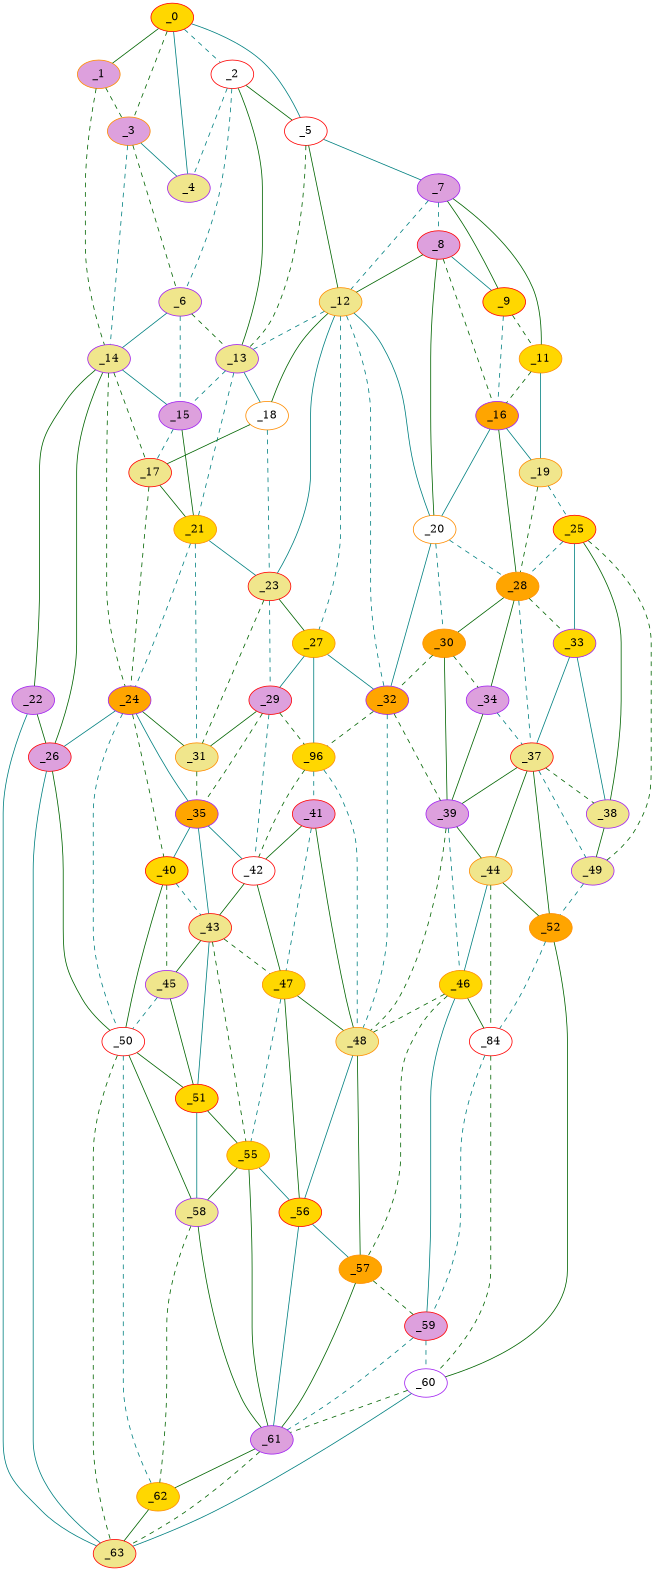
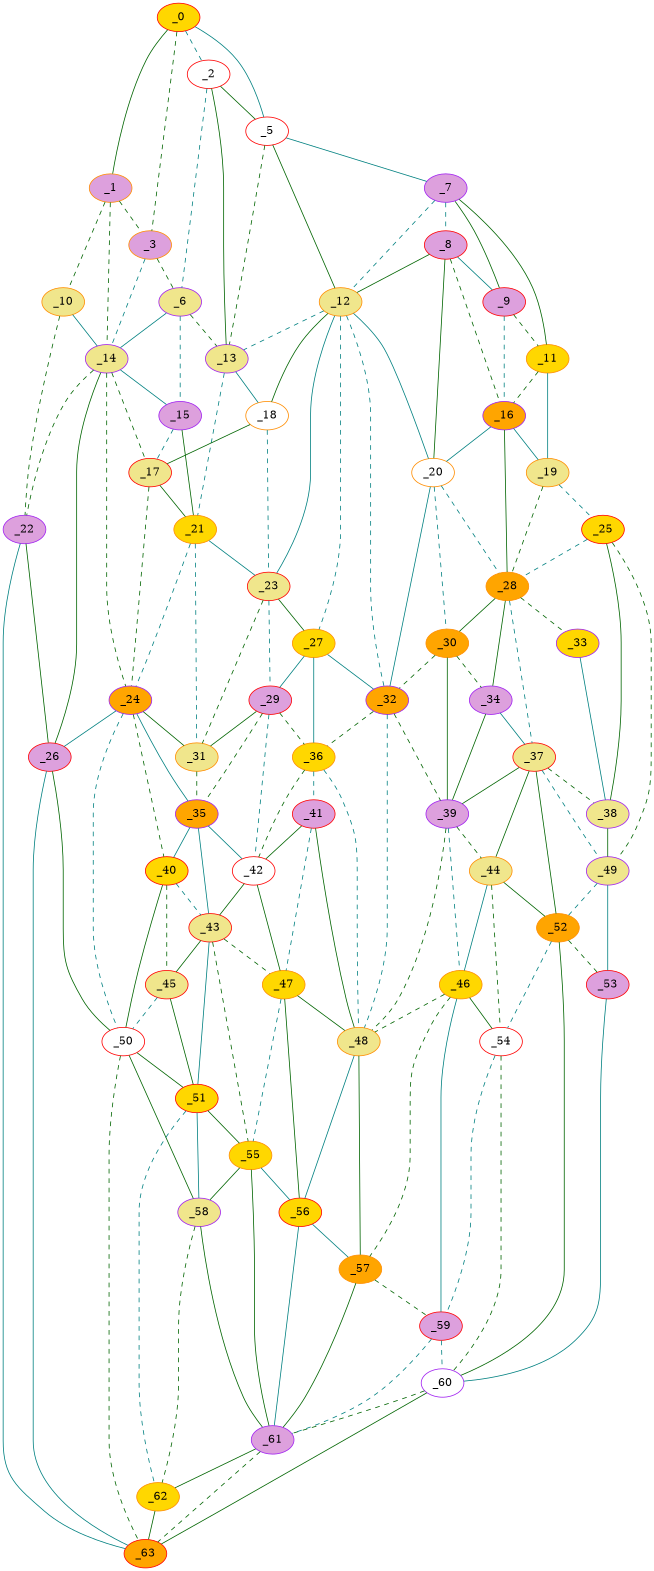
node "_4": removed
node "_10": added
node "_9": fillcolor gold -> plum
edge "_13" -- "_15": removed
edge "_14" -- "_22": style solid -> dashed
edge "_25" -- "_33": removed
edge "_33" -- "_37": removed
edge "_34" -- "_37": style dashed -> solid
node "_96": label "_96" -> "_36"
edge "_39" -- "_44": style solid -> dashed
node "_45": color purple -> red
node "_53": added
node "_84": label "_84" -> "_54"
edge "_50" -- "_62": now "_51" -- "_62"
edge "_60" -- "_63": color teal -> darkgreen
node "_63": fillcolor khaki -> orange
